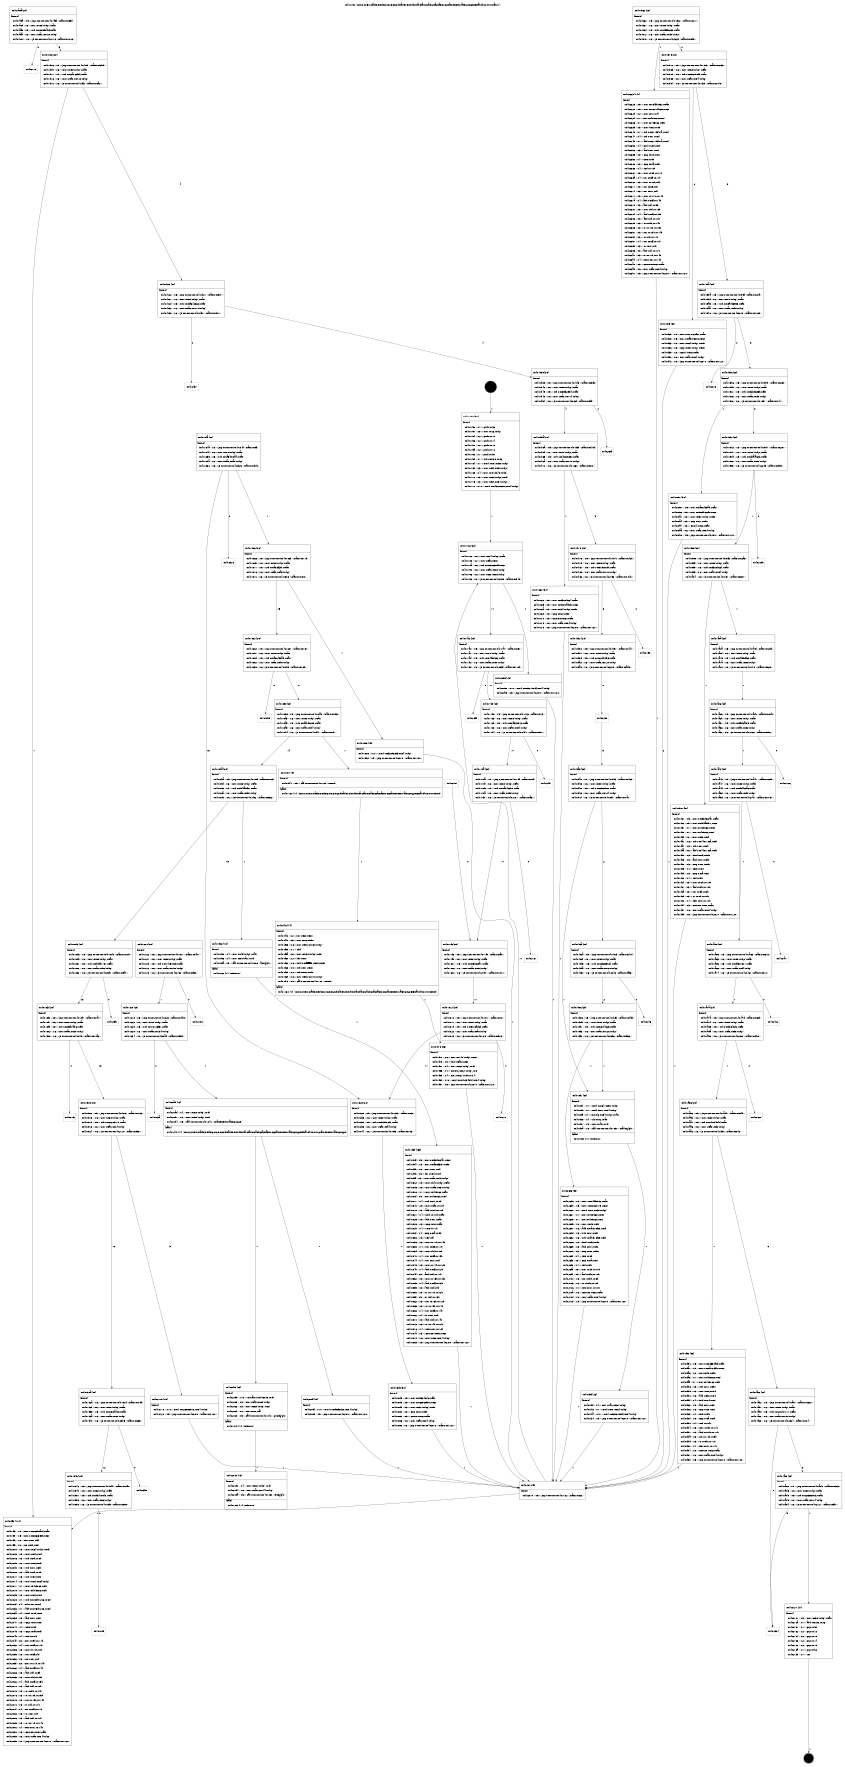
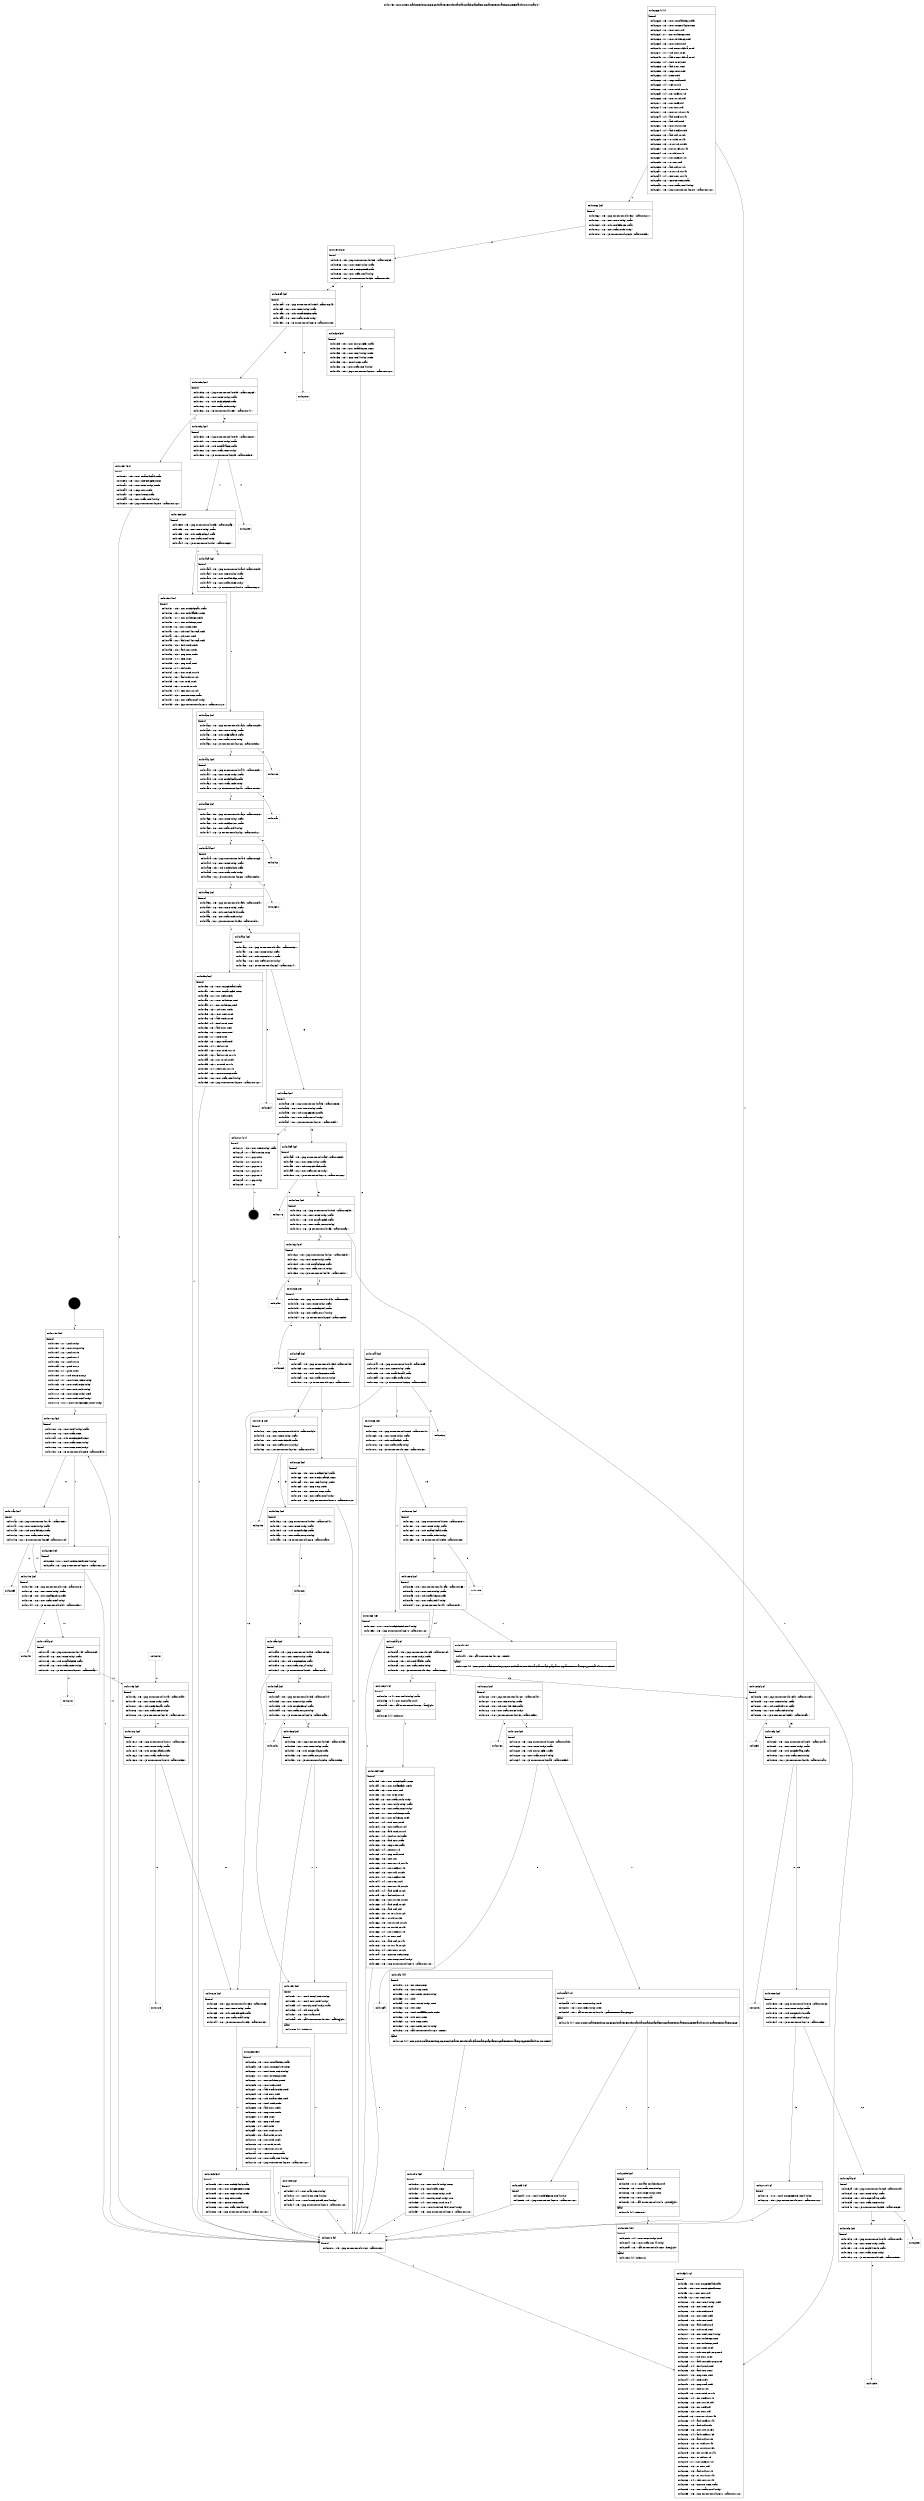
edge "0x401962 [28]" -> "0x402623 [147]": reversed
edge "0x401f47 [5]" -> "0x401f4c [44]": removed, label "1"
edge "0x401ace [28]" -> "0x4023c4": now "0x401ace [28]" -> "0x401aea [28]"
